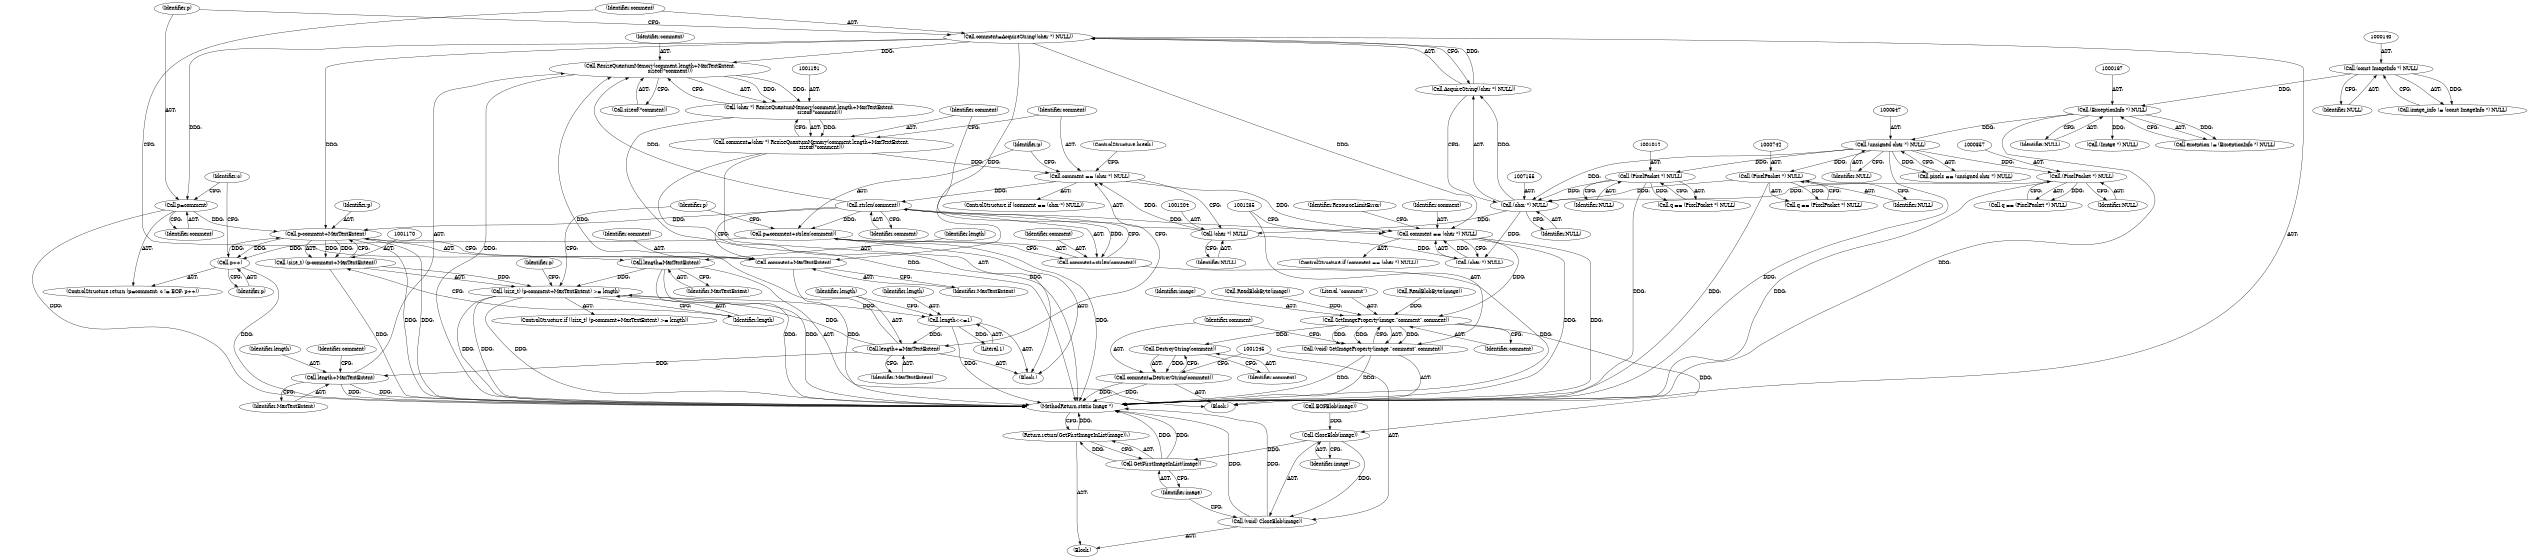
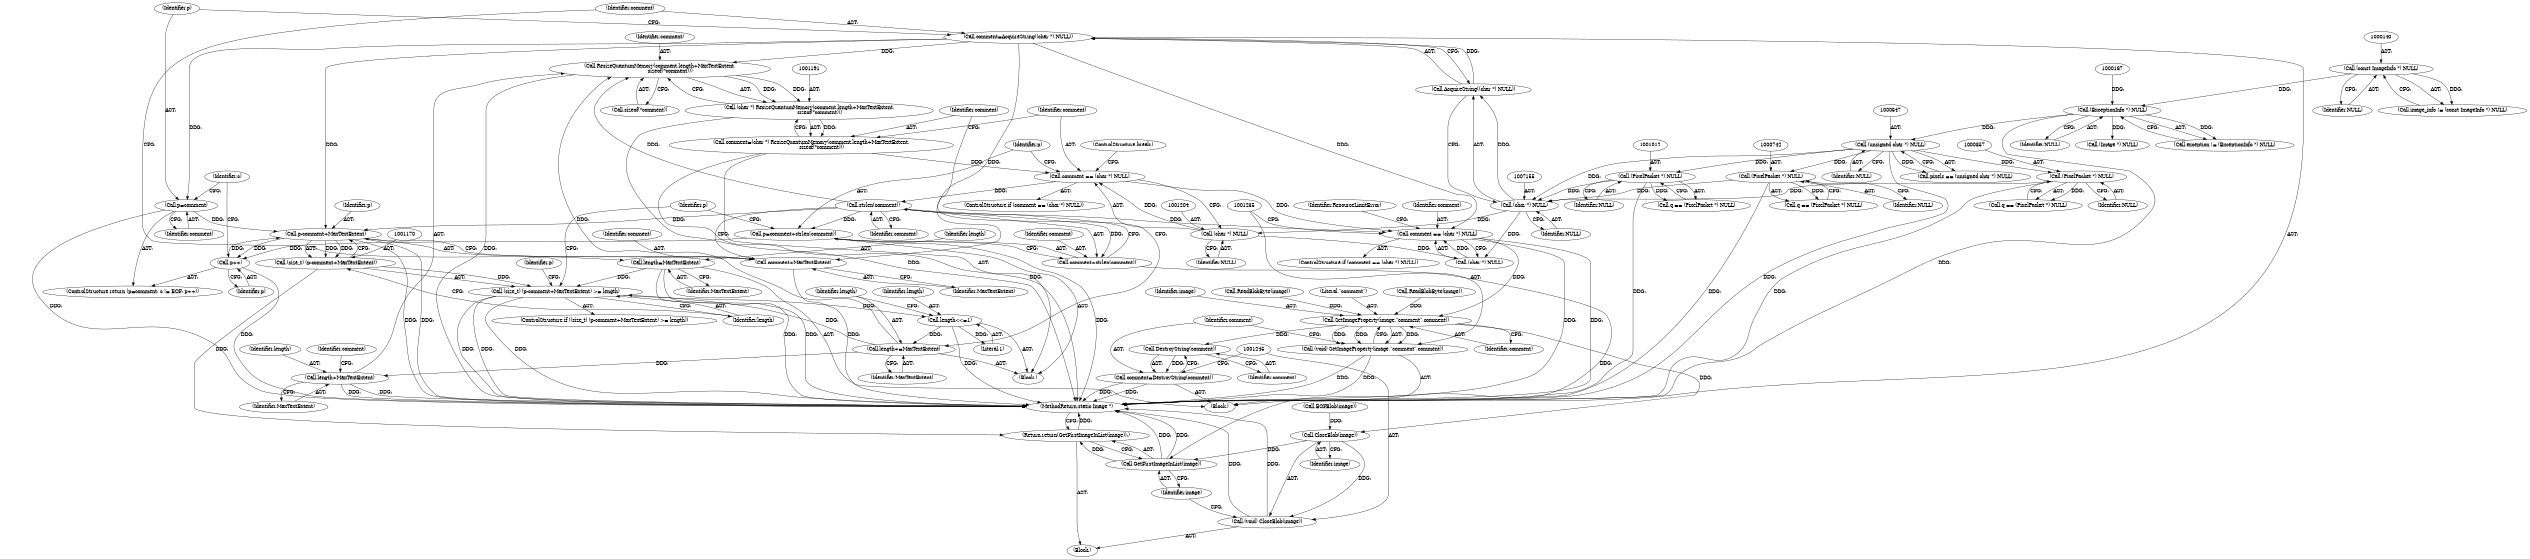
edge "1000167" -> "(Call,(ExceptionInfo *) NULL)": label "AST: " -> "DDG: "
edge "(Call,comment+strlen(comment))" -> "(MethodReturn,static Image *)": now "(Call,comment+strlen(comment))" -> "(Call,GetFirstImageInList(image))"
edge "(Call,(size_t) (p-comment+MaxTextExtent))" -> "(MethodReturn,static Image *)": now "(Call,(size_t) (p-comment+MaxTextExtent))" -> "(Return,return(GetFirstImageInList(image));)"
